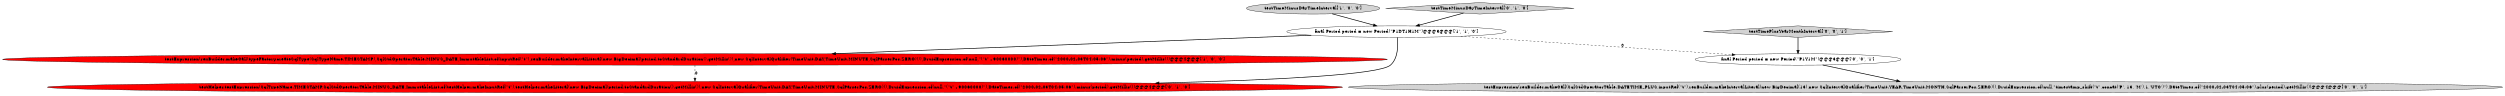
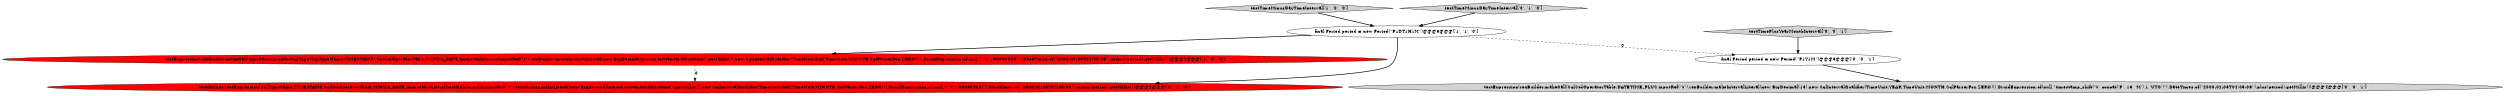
node "testTimeMinusDayTimeInterval['1', '0', '0']": shape ellipse -> diamond
